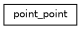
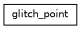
node "point_point": label "point_point" -> "glitch_point"
